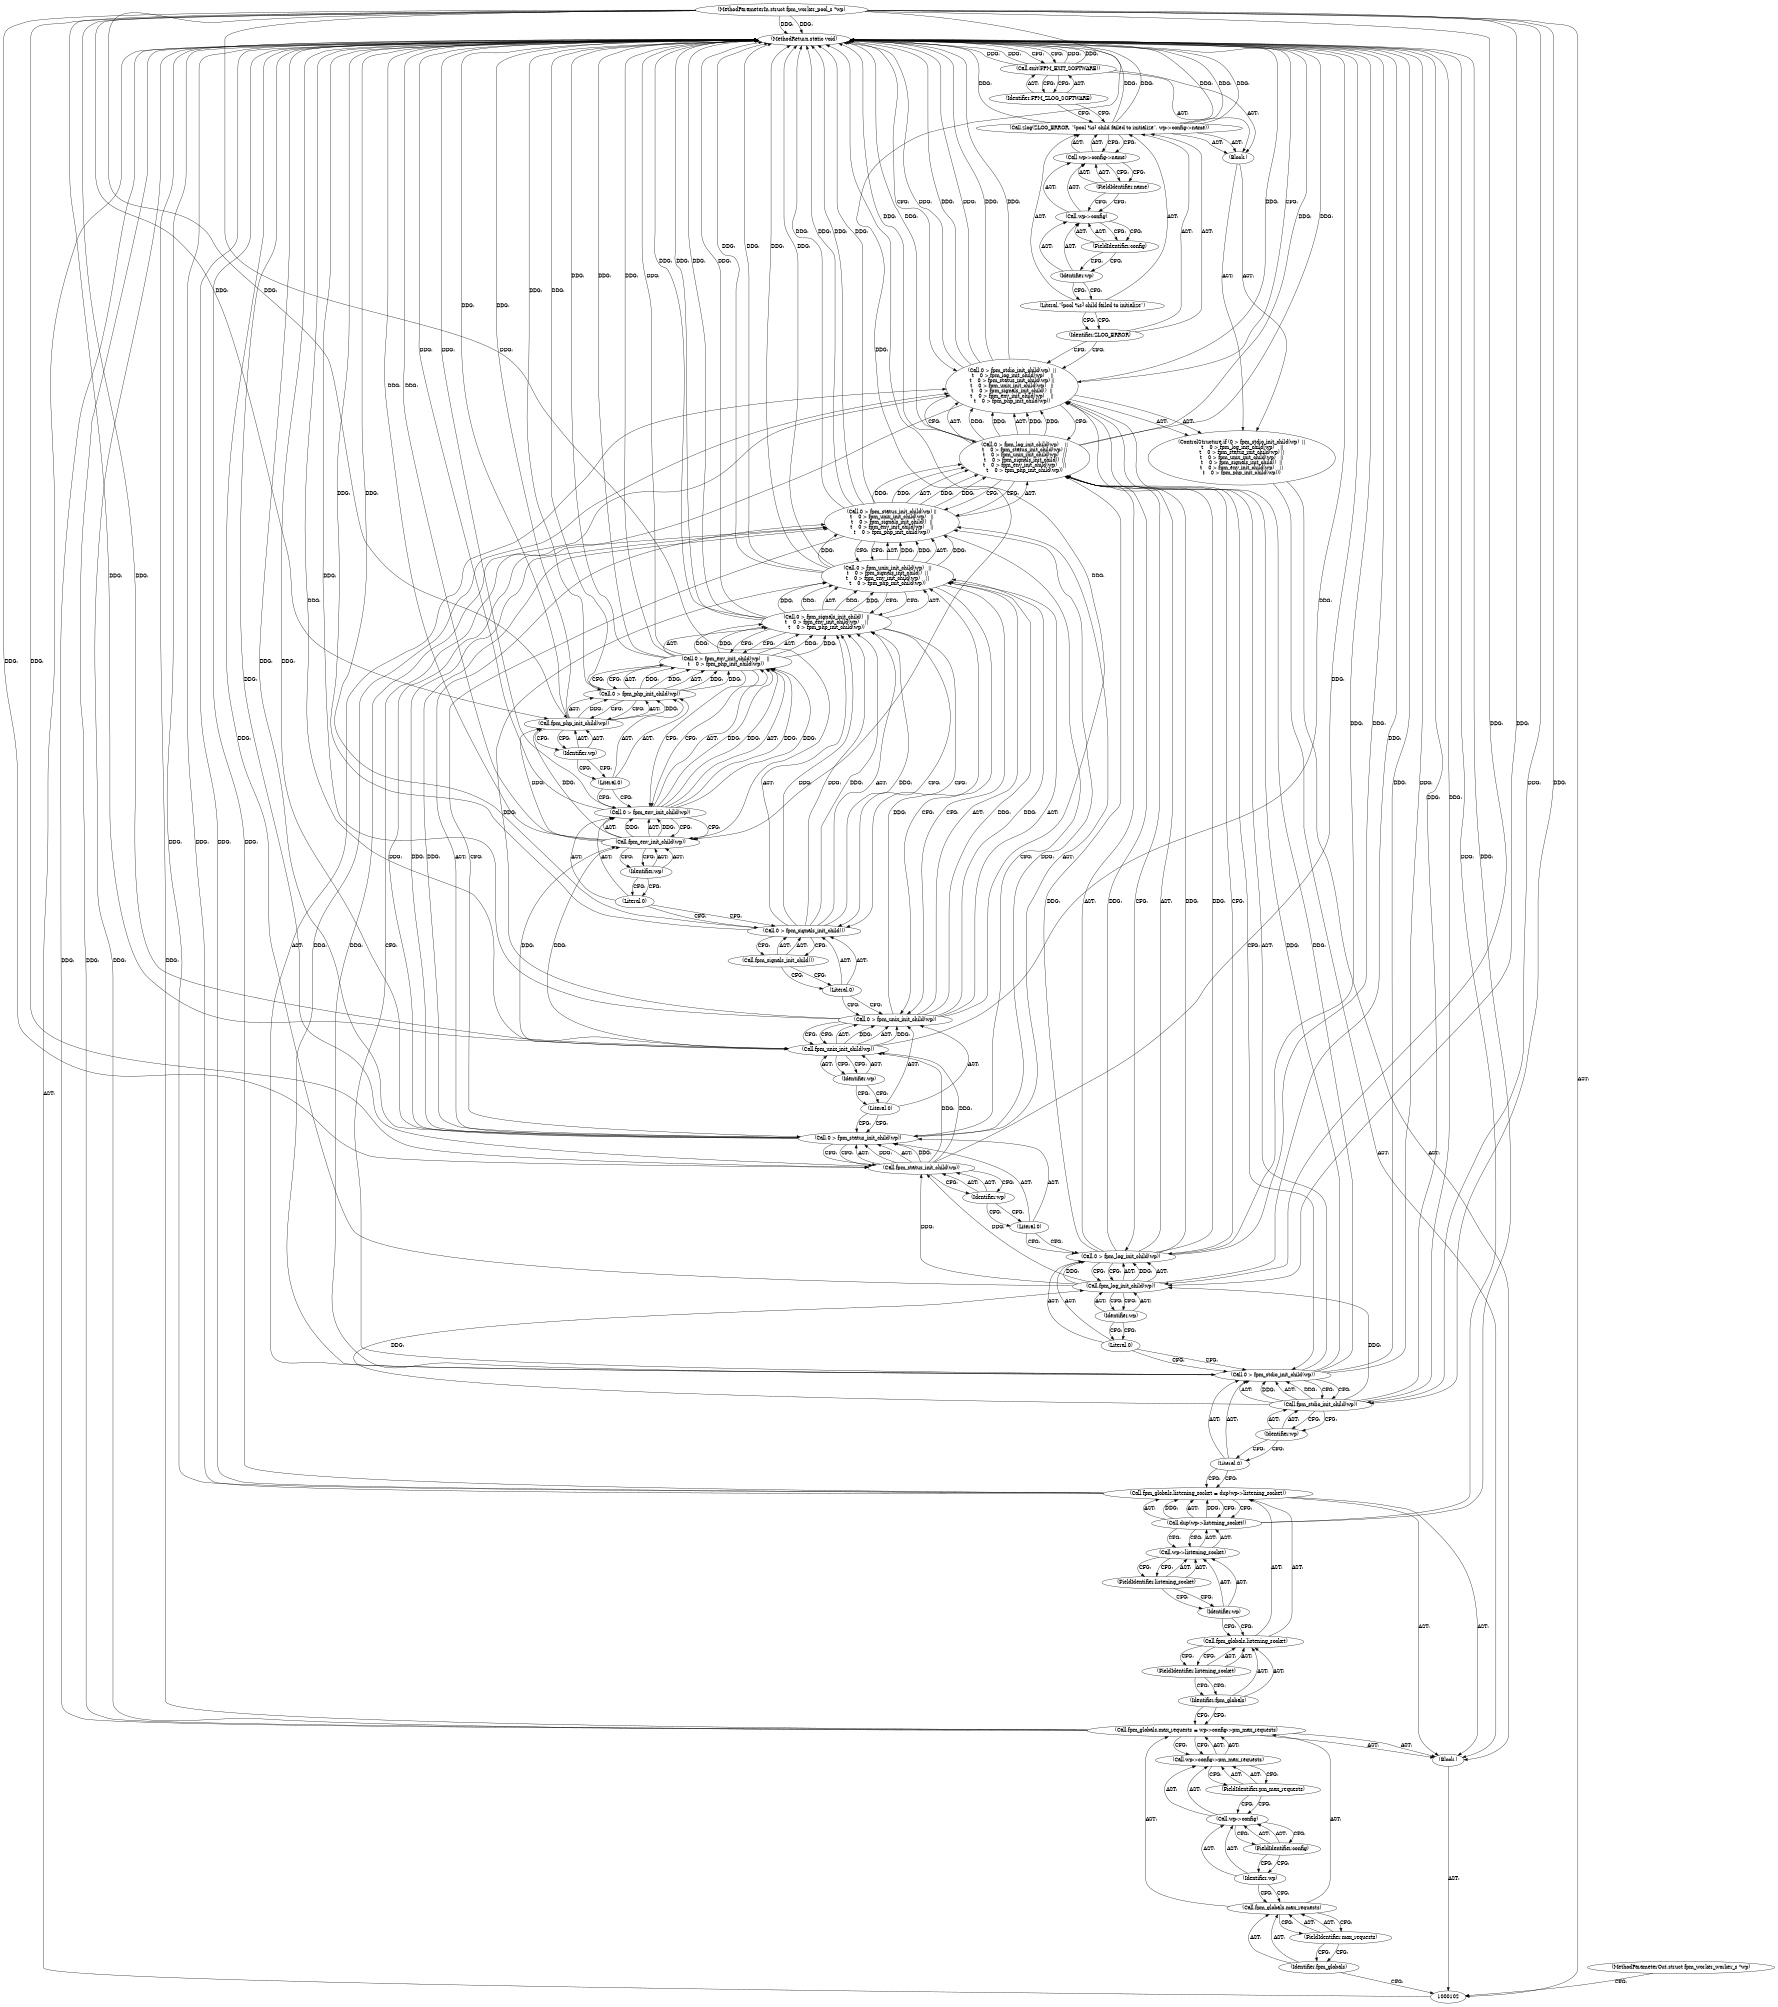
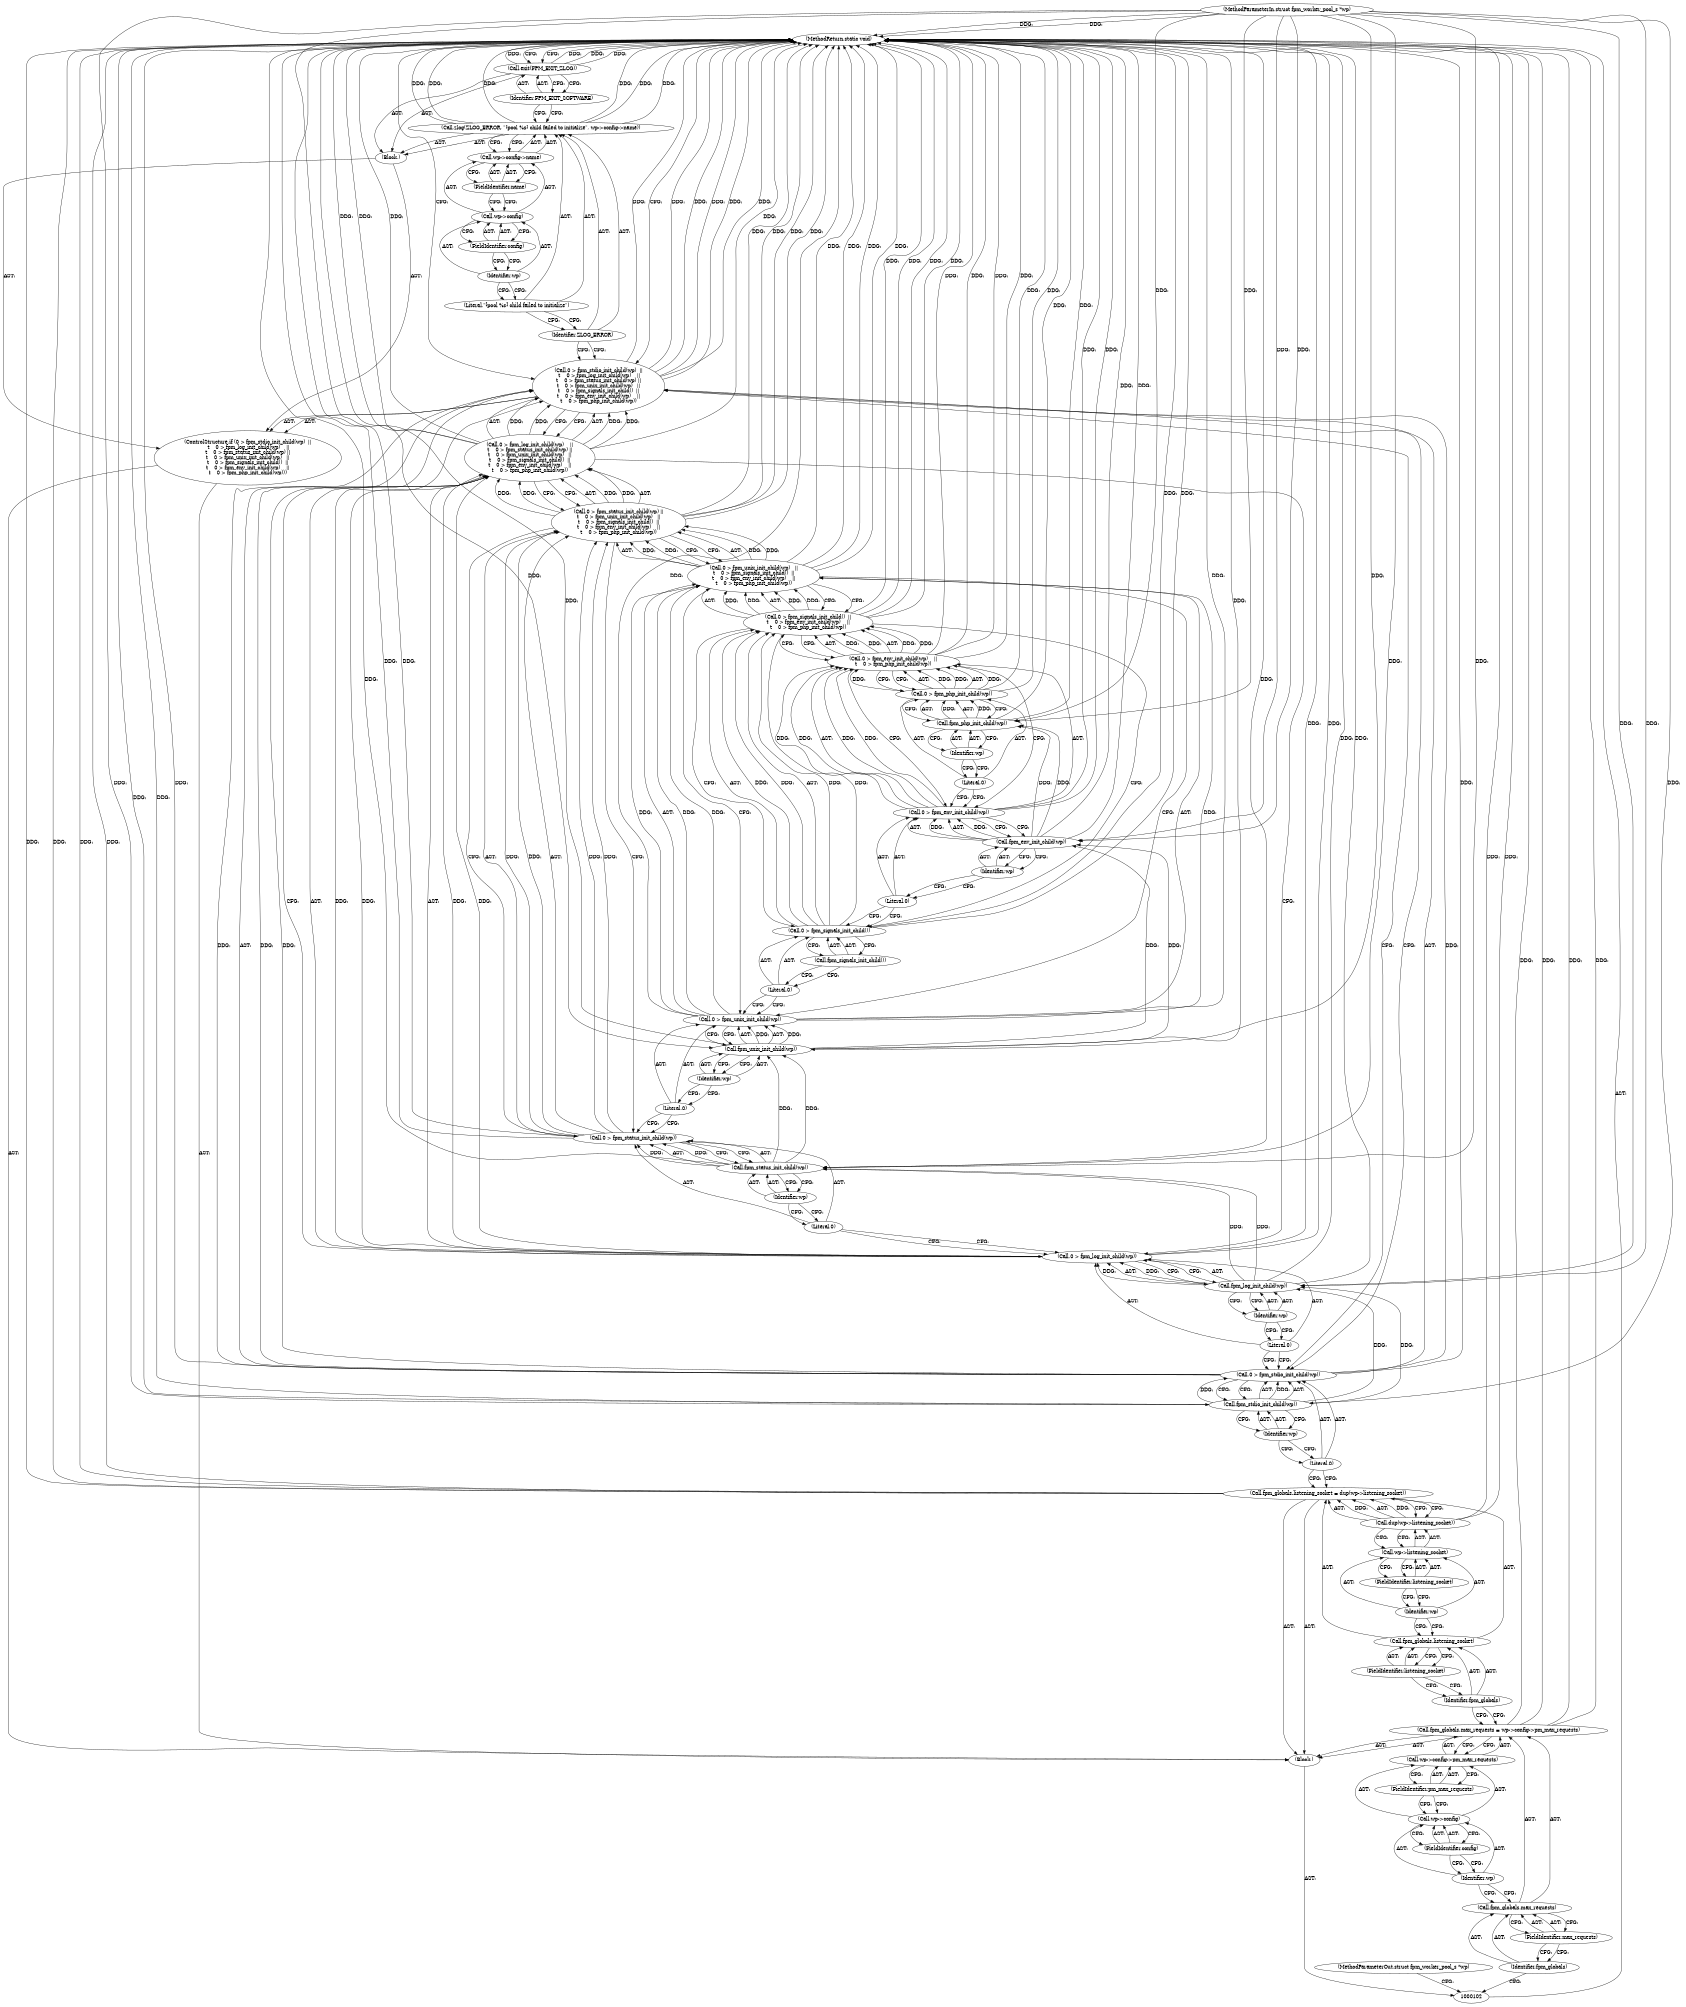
node "(Call,exit(FPM_EXIT_SOFTWARE))": label "(Call,exit(FPM_EXIT_SOFTWARE))" -> "(Call,exit(FPM_EXIT_ZLOG))"
node "(Identifier,FPM_ZLOG_SOFTWARE)": label "(Identifier,FPM_ZLOG_SOFTWARE)" -> "(Identifier,FPM_EXIT_SOFTWARE)"
edge "(MethodParameterIn,struct fpm_worker_pool_s *wp)" -> "1000102": removed, label "AST:"
node "(MethodParameterOut,struct fpm_worker_worker_s *wp)": label "(MethodParameterOut,struct fpm_worker_worker_s *wp)" -> "(MethodParameterOut,struct fpm_worker_pool_s *wp)"
